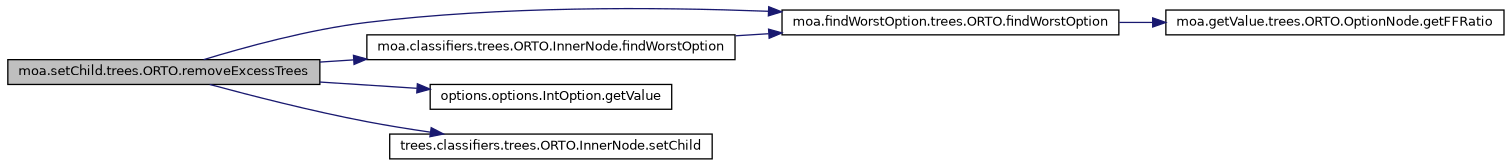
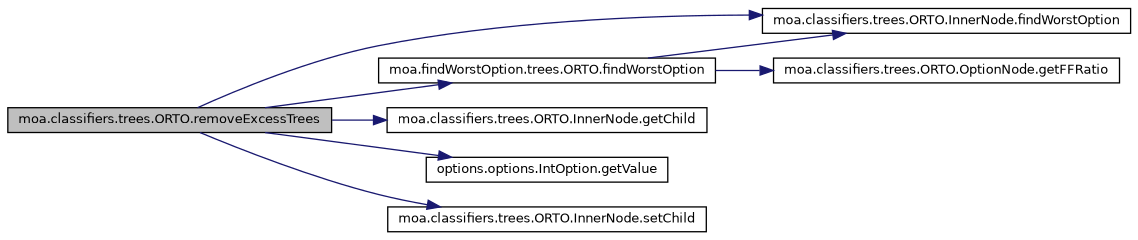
node "moa.getValue.trees.ORTO.OptionNode.getFFRatio": label "moa.getValue.trees.ORTO.OptionNode.getFFRatio" -> "moa.classifiers.trees.ORTO.OptionNode.getFFRatio"
edge "moa.classifiers.trees.ORTO.InnerNode.findWorstOption" -> "moa.findWorstOption.trees.ORTO.findWorstOption": reversed
node "moa.setChild.trees.ORTO.removeExcessTrees": label "moa.setChild.trees.ORTO.removeExcessTrees" -> "moa.classifiers.trees.ORTO.removeExcessTrees"
node "moa.classifiers.trees.ORTO.InnerNode.getChild": added
node "trees.classifiers.trees.ORTO.InnerNode.setChild": label "trees.classifiers.trees.ORTO.InnerNode.setChild" -> "moa.classifiers.trees.ORTO.InnerNode.setChild"
